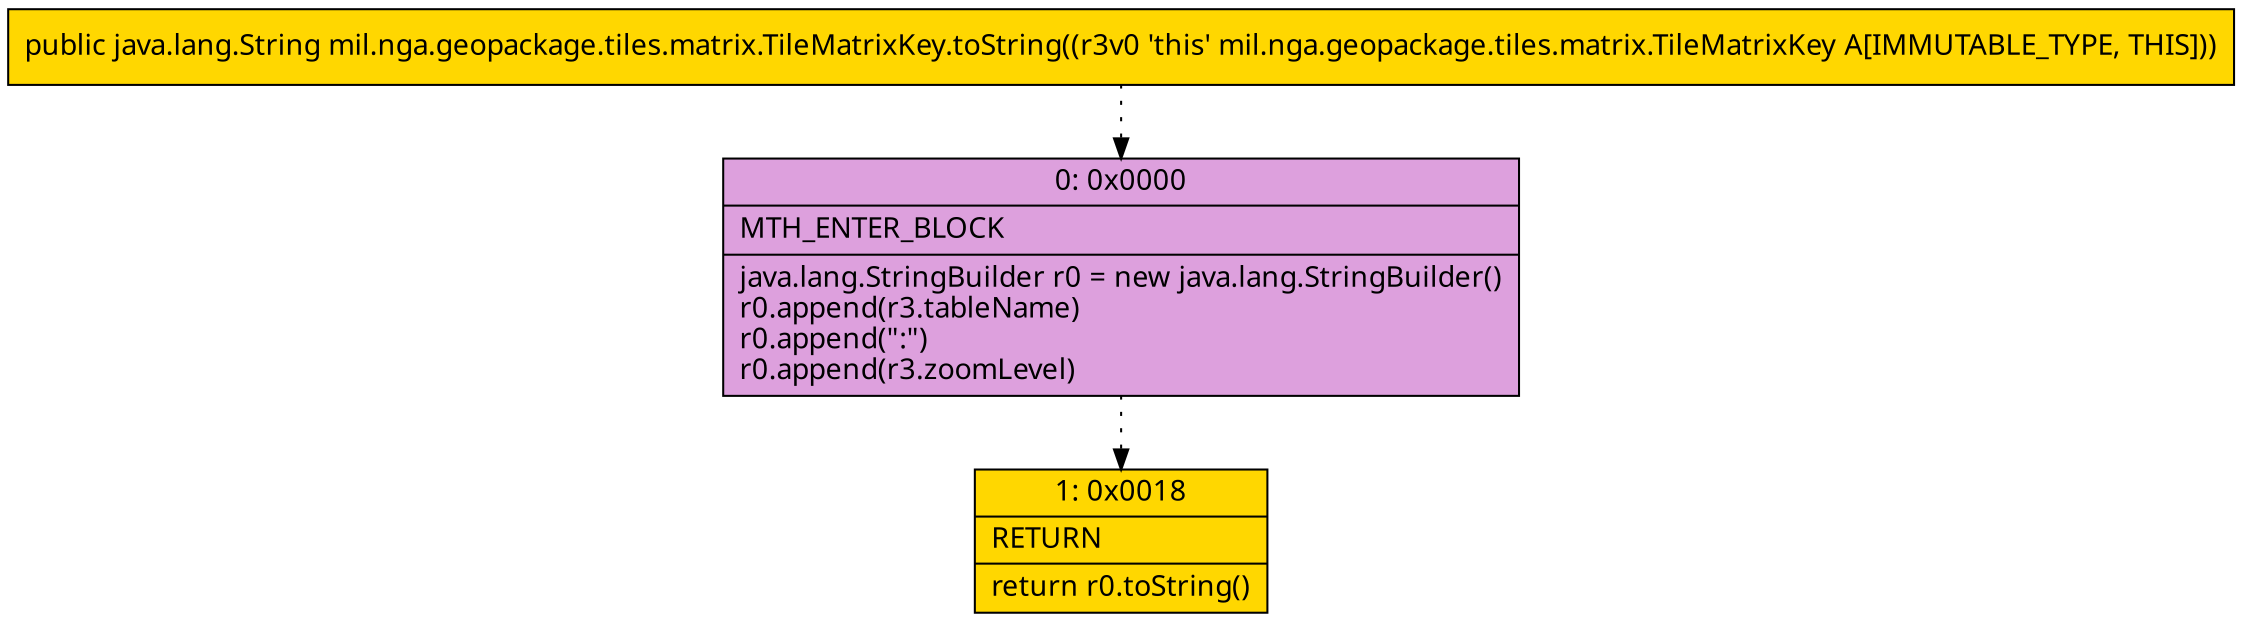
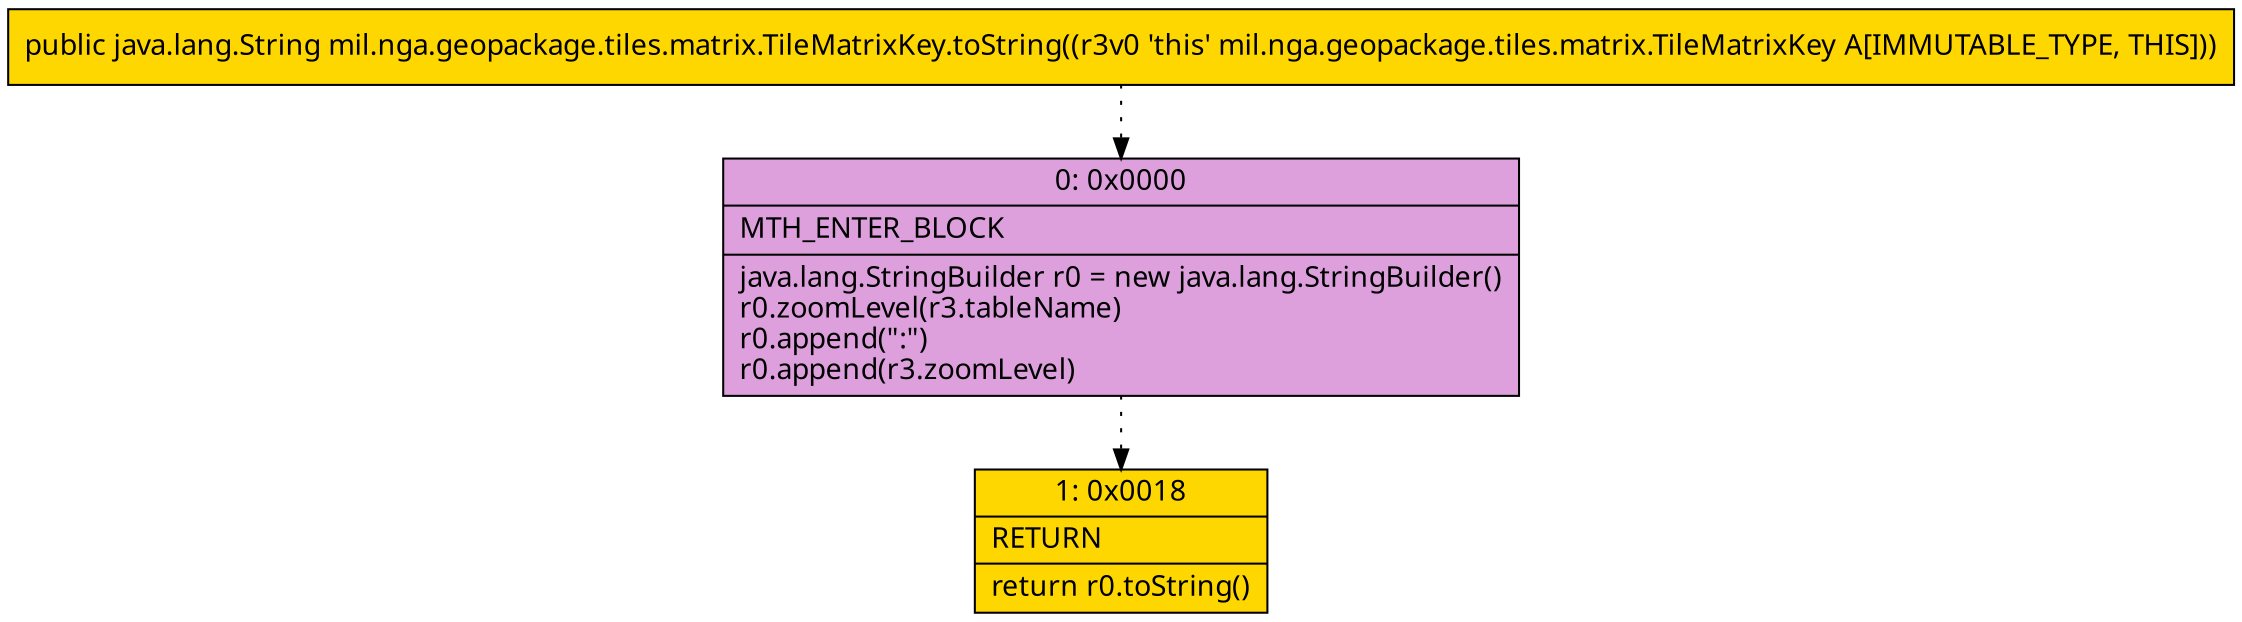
node "0: 0x0000": text "r0.append(r3.tableName)" -> "r0.zoomLevel(r3.tableName)"
